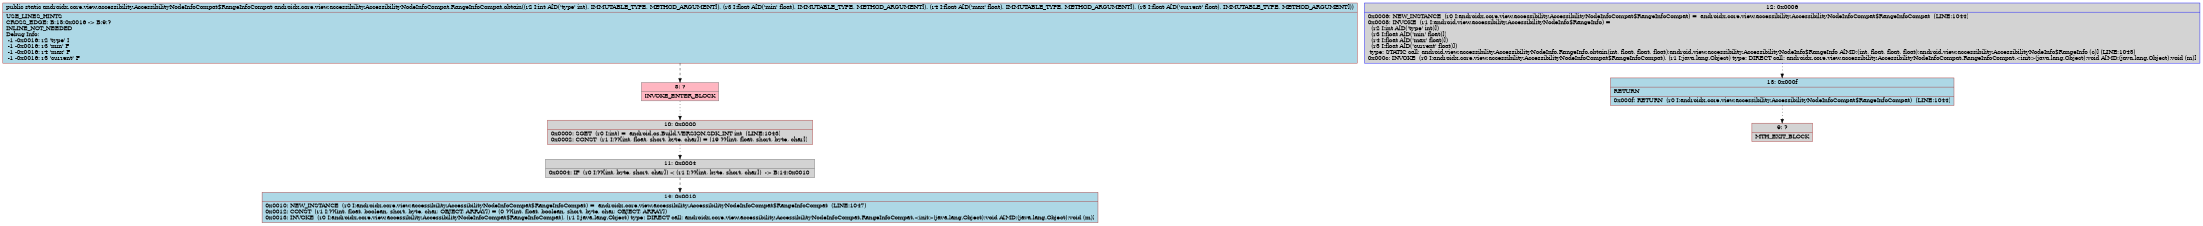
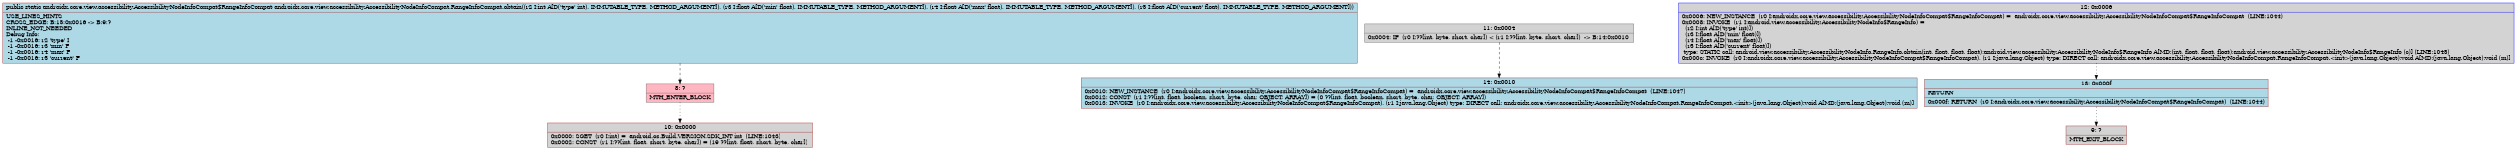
node "8: ?": text "INVOKE_ENTER_BLOCK" -> "MTH_ENTER_BLOCK"
edge "10: 0x0000" -> "11: 0x0004": removed
